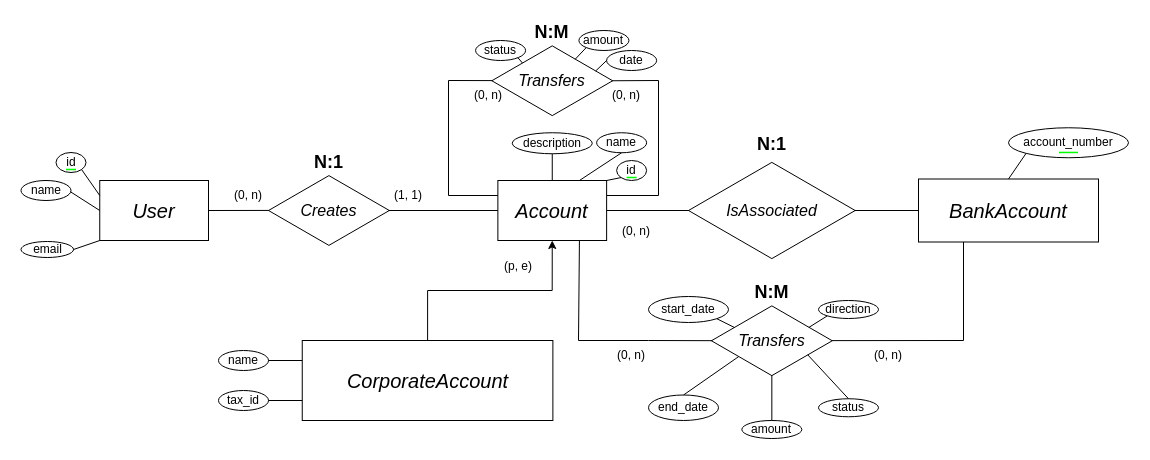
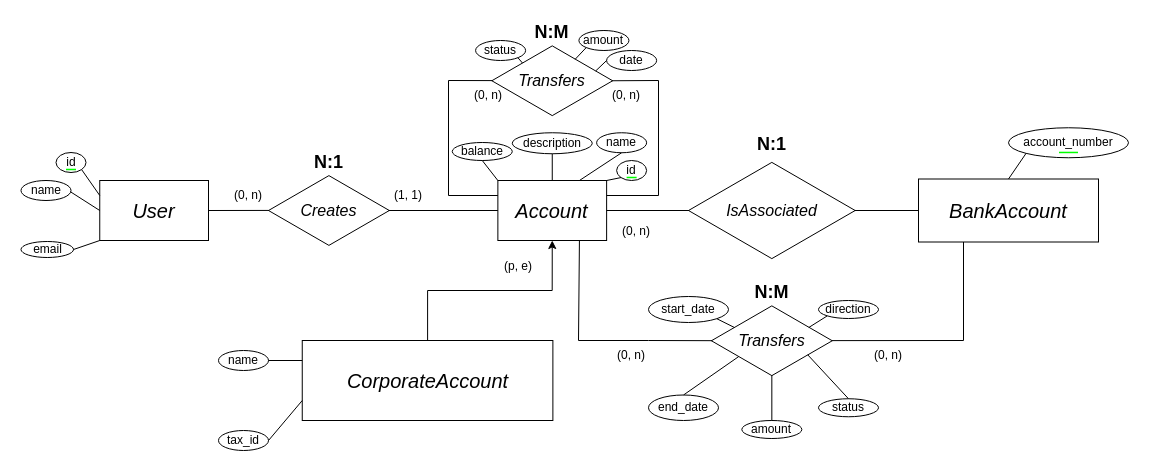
node "balance": added
edge "balance" -- "Account": added
node "tax_id": moved (244, 401) -> (244, 441)
